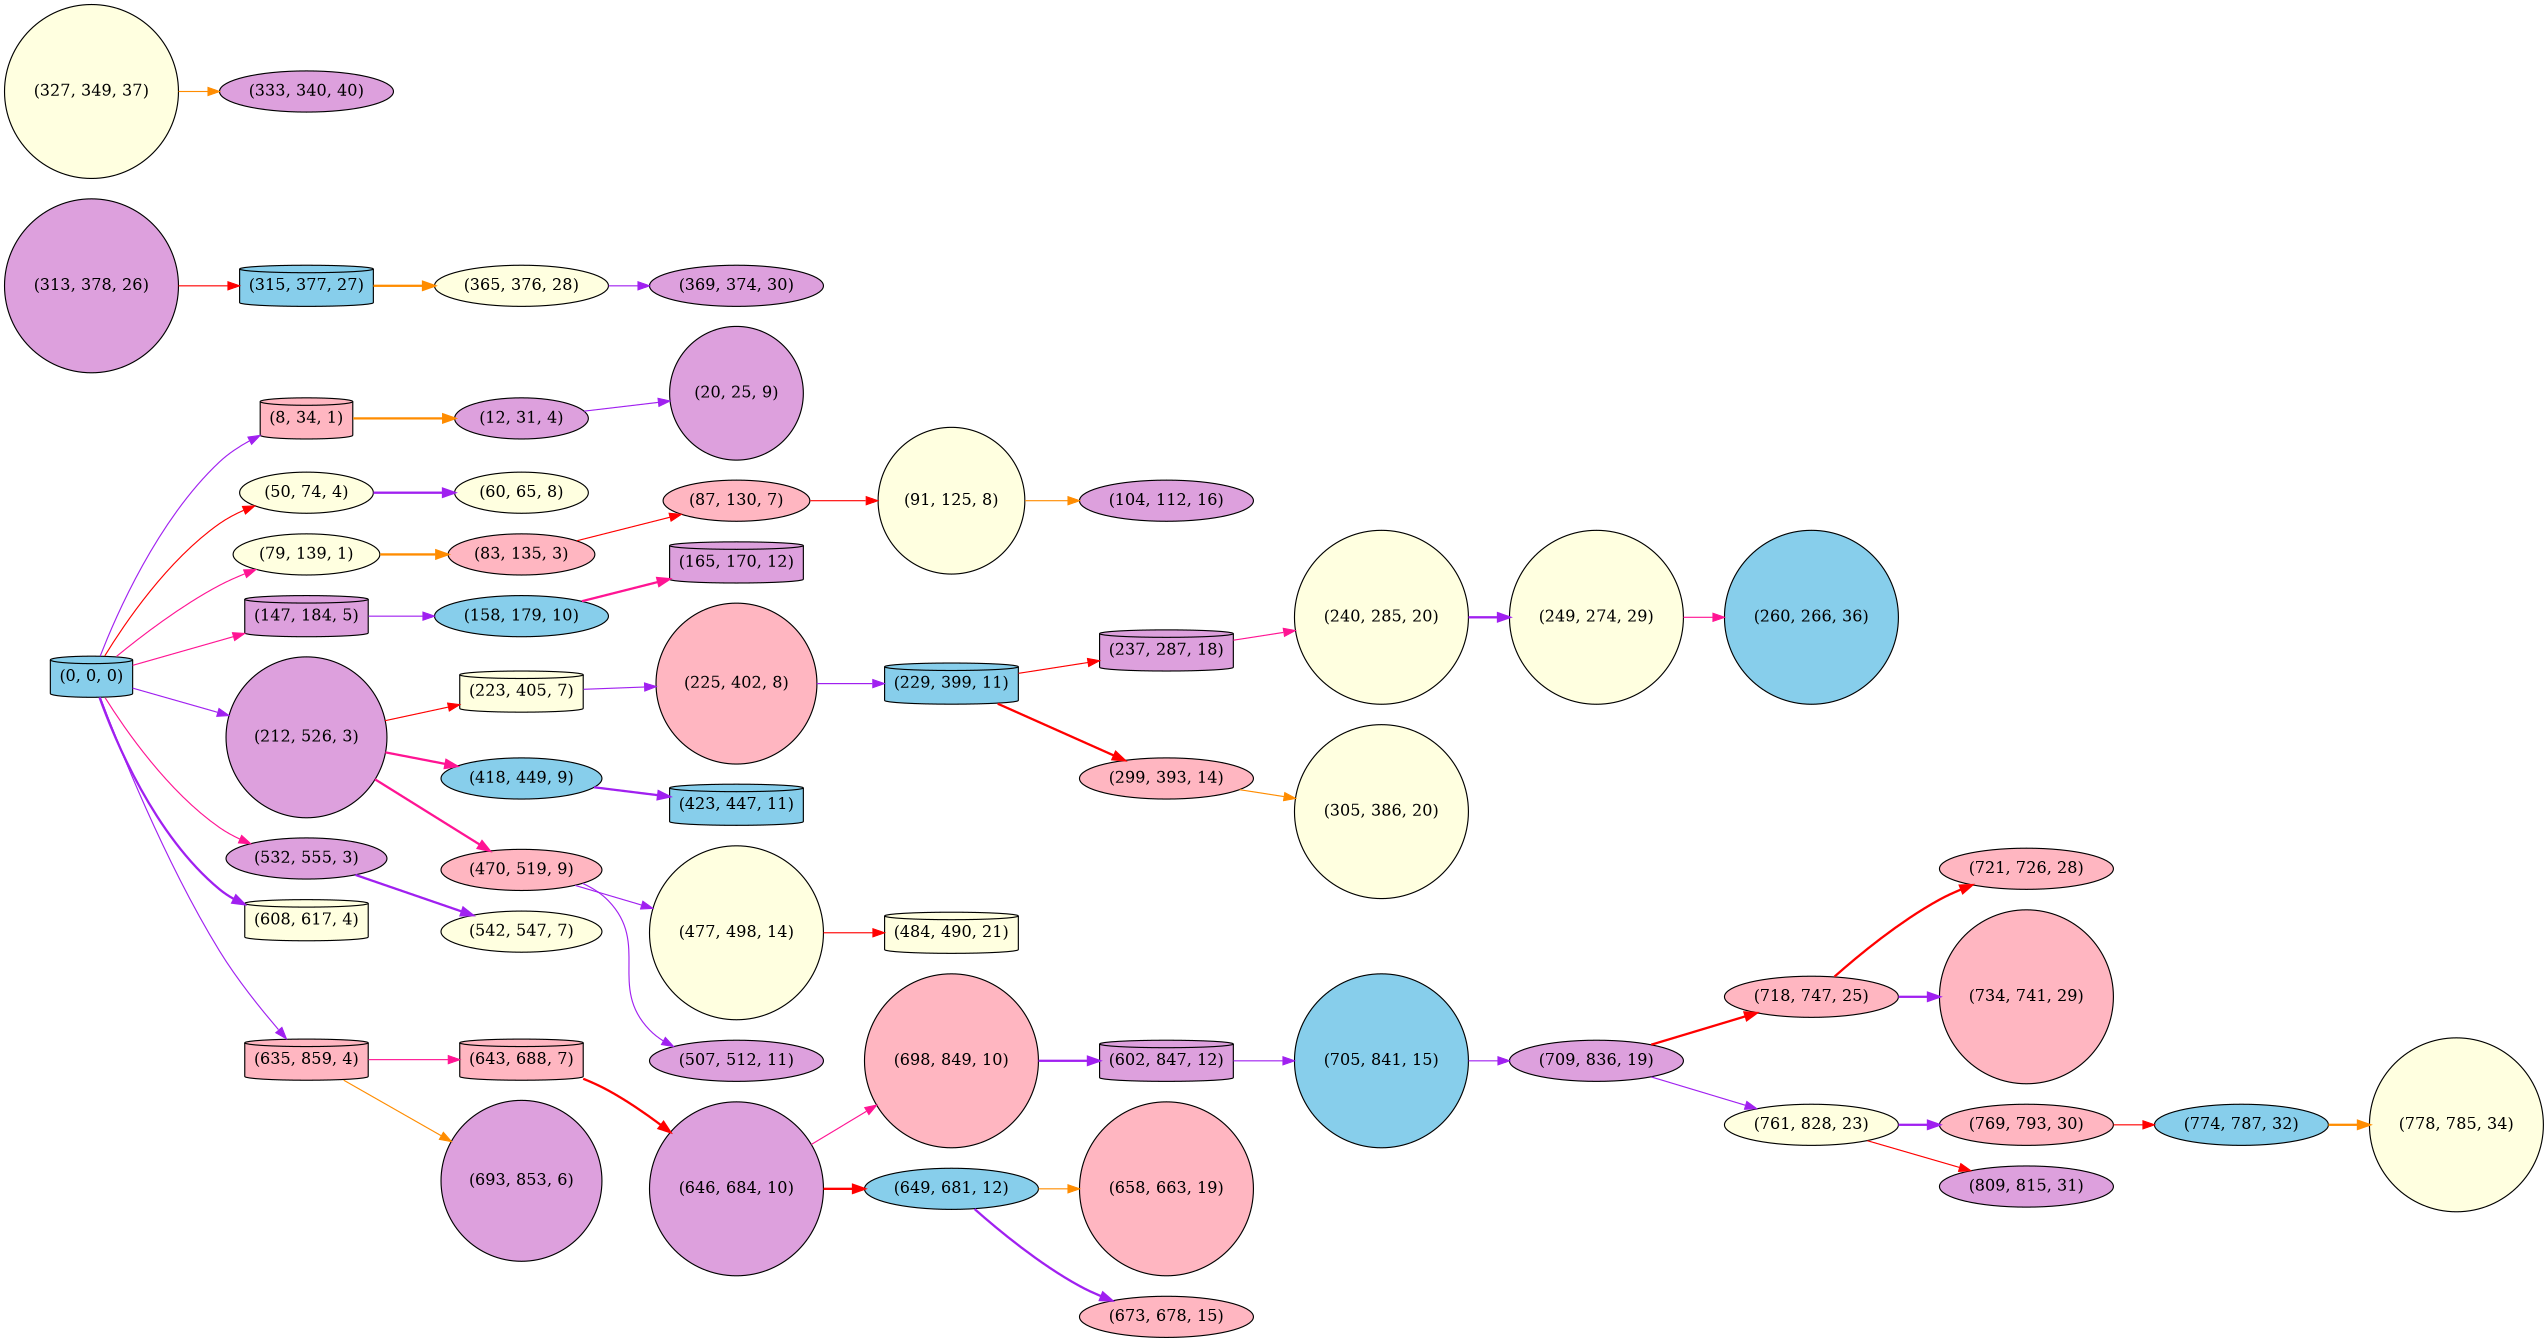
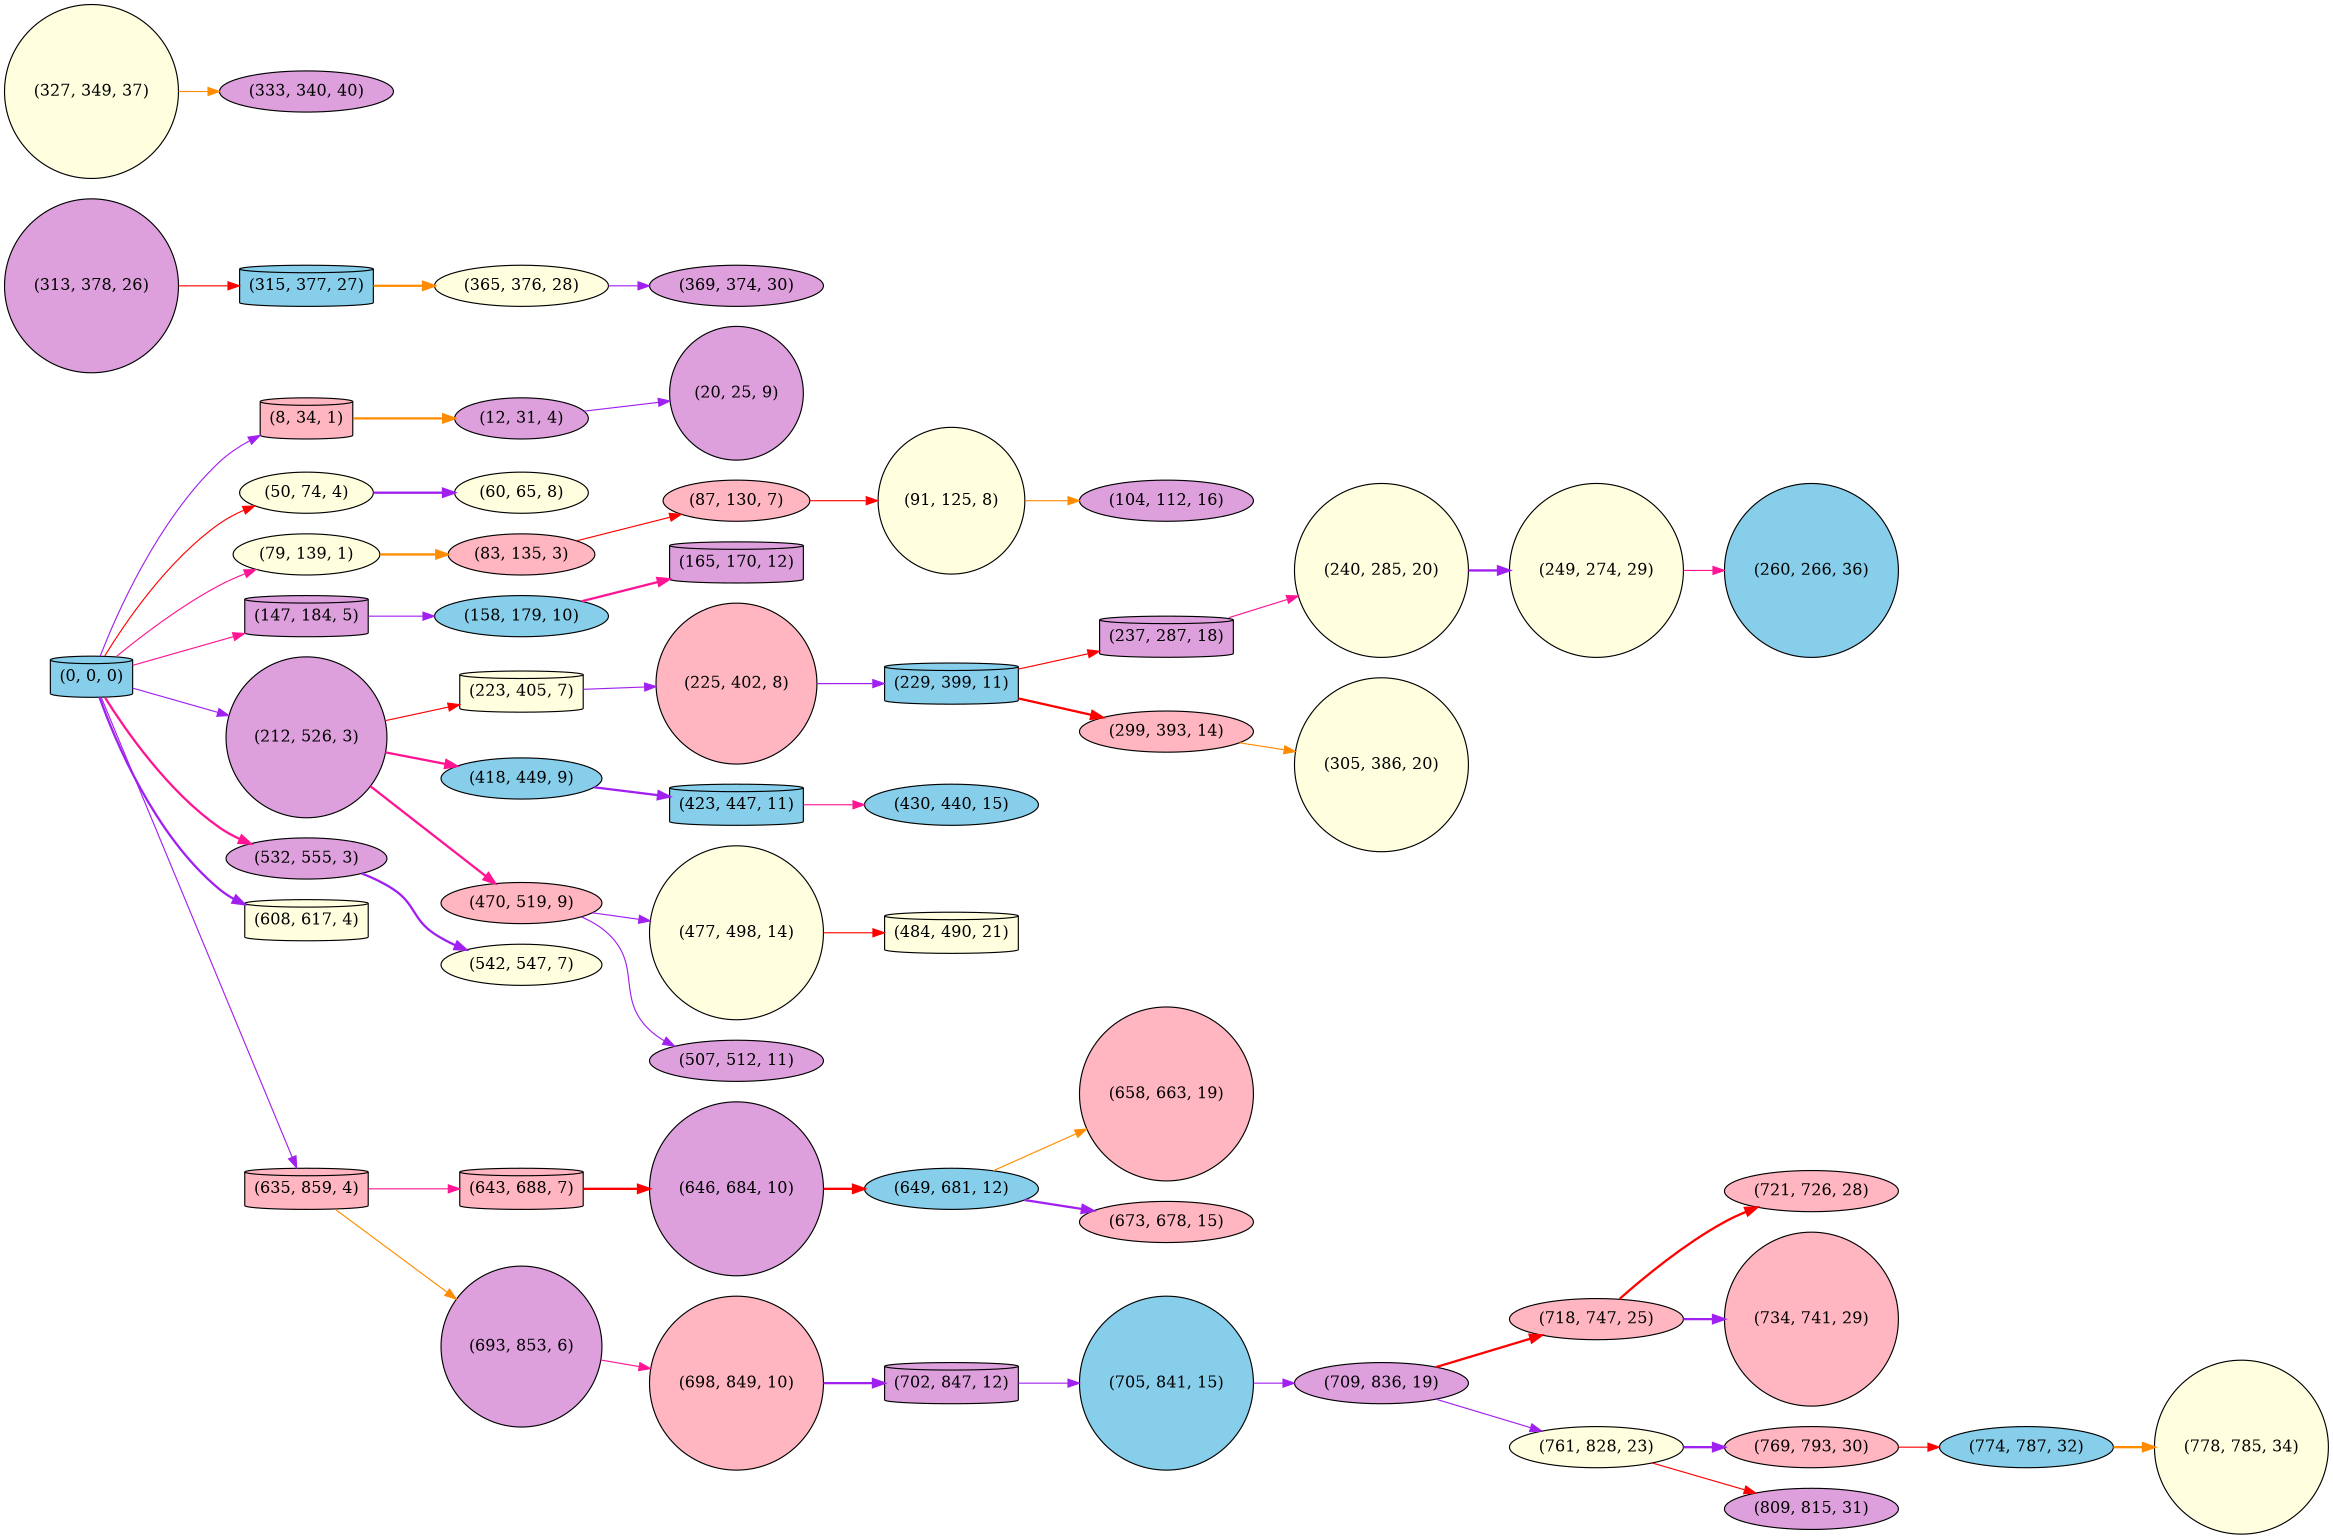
edge "(0, 0, 0)" -> "(532, 555, 3)": style solid -> bold
node "(430, 440, 15)": added
node "(602, 847, 12)": label "(602, 847, 12)" -> "(702, 847, 12)"
edge "(646, 684, 10)" -> "(698, 849, 10)": now "(693, 853, 6)" -> "(698, 849, 10)"
